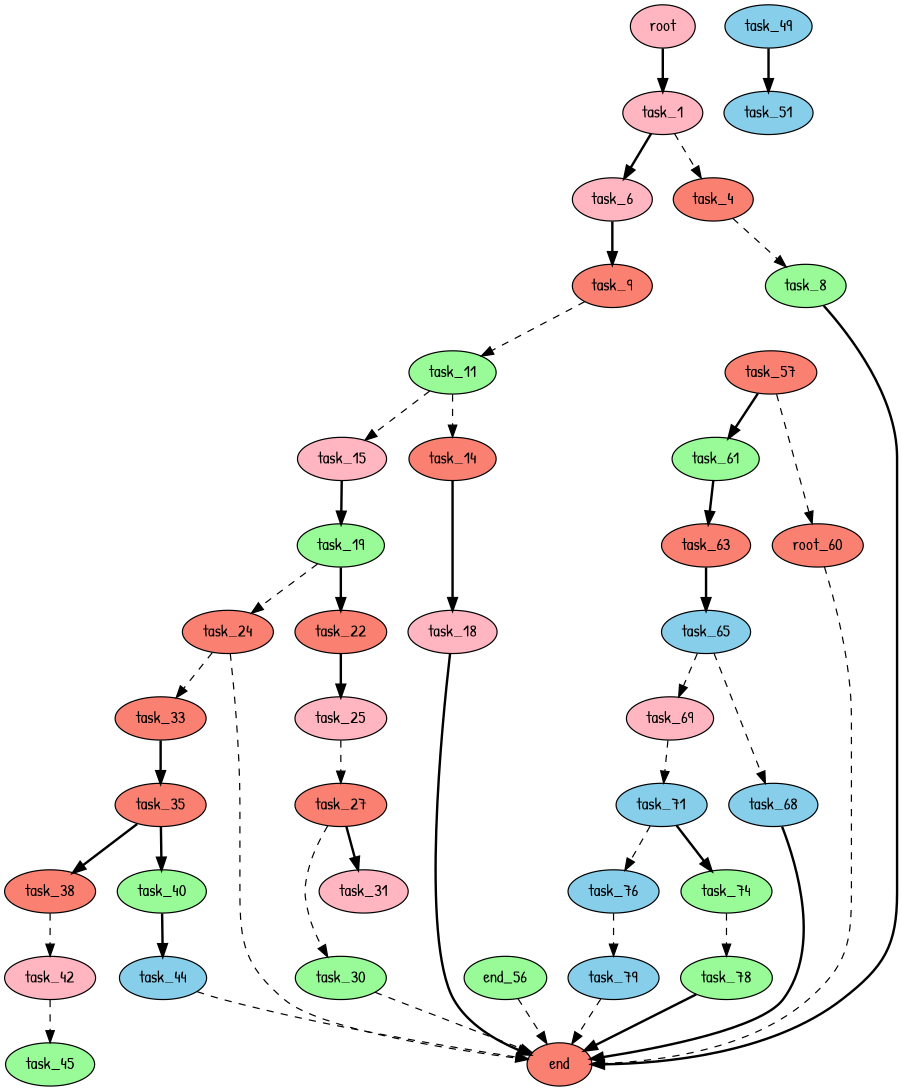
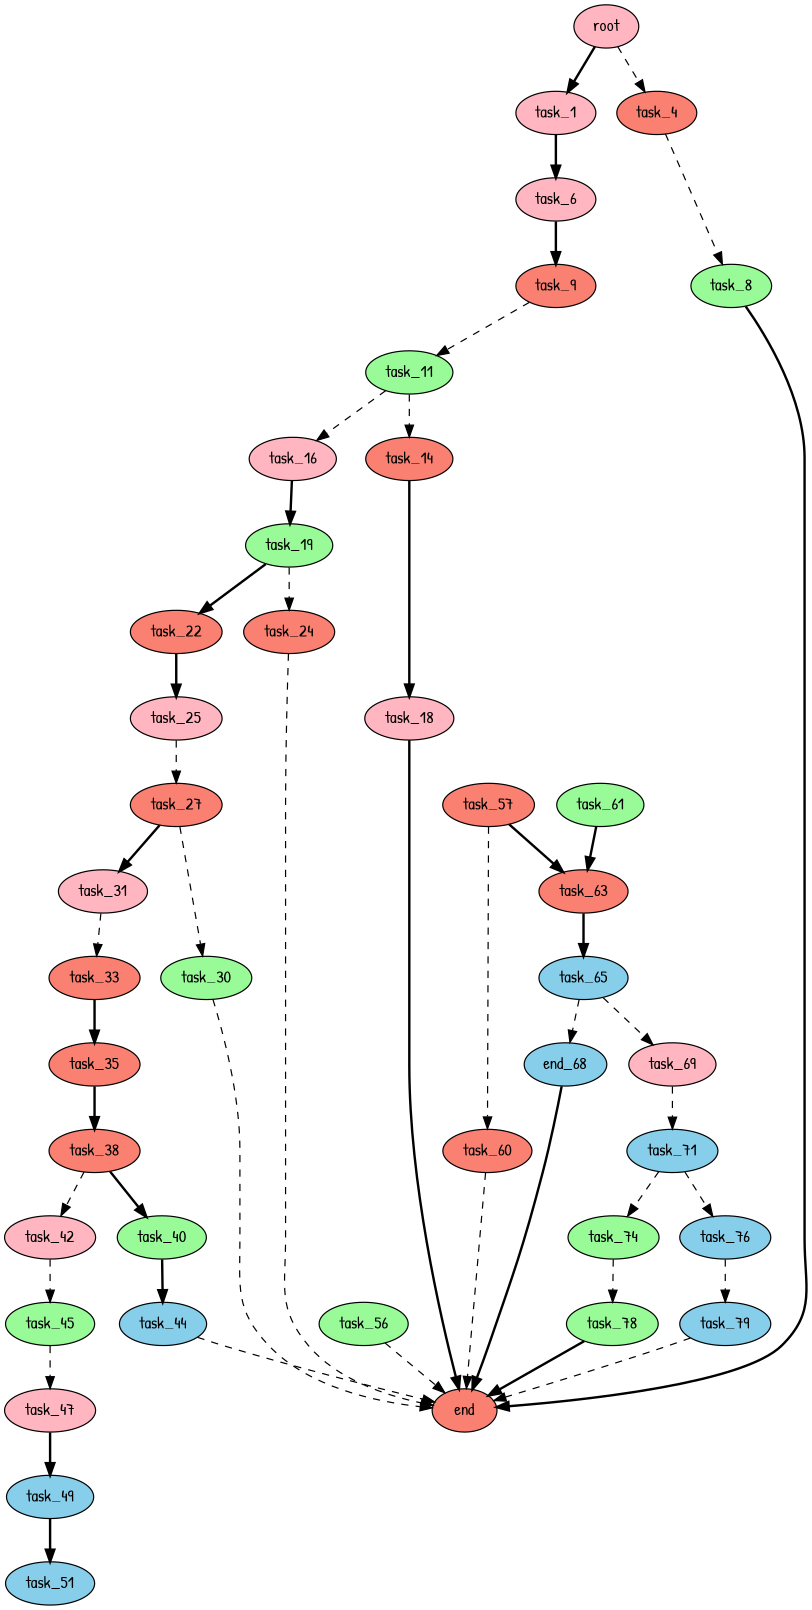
edge "task_1" -> "task_4": now "root" -> "task_4"
edge "task_57" -> "task_61": now "task_57" -> "task_63"
node "task_15": label "task_15" -> "task_16"
node "root_60": label "root_60" -> "task_60"
edge "task_24" -> "task_33": now "task_31" -> "task_33"
node "task_68": label "task_68" -> "end_68"
edge "task_35" -> "task_40": now "task_38" -> "task_40"
edge "task_71" -> "task_74": style bold -> dashed
node "end_56": label "end_56" -> "task_56"
node "task_47": added
